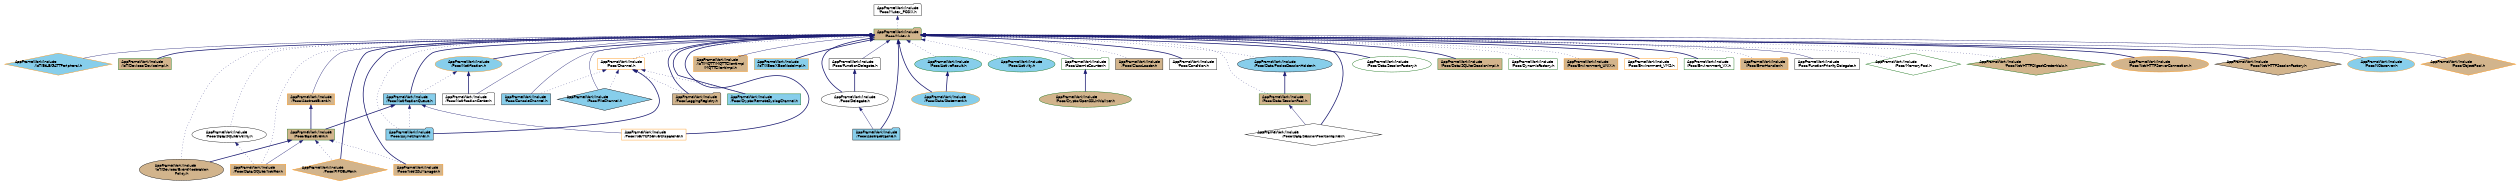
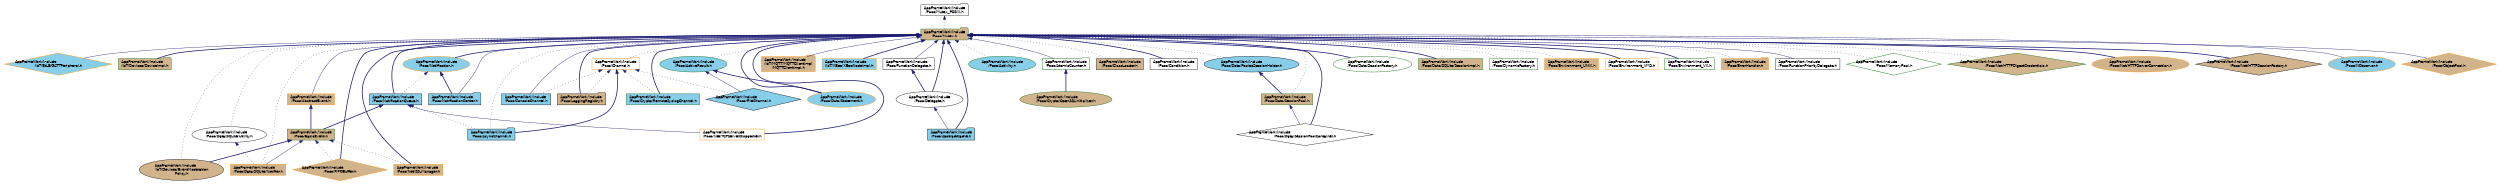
edge "AppFrameWork/include /Poco/FileChannel.h" -> "AppFrameWork/include /Poco/Mutex.h": now "AppFrameWork/include /Poco/FileChannel.h" -> "AppFrameWork/include /Poco/ActiveResult.h"
node "AppFrameWork/include /Poco/NotificationCenter.h": fillcolor white -> skyblue
